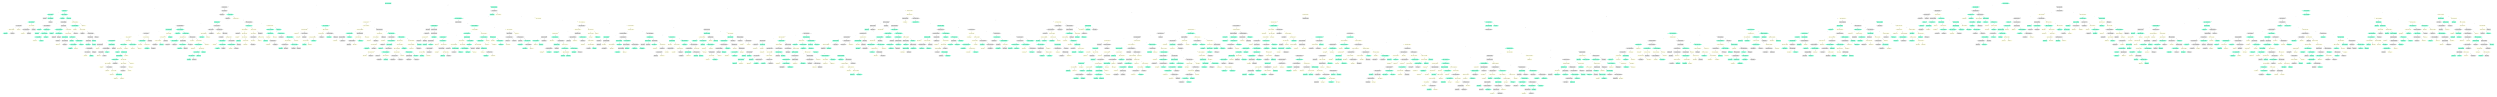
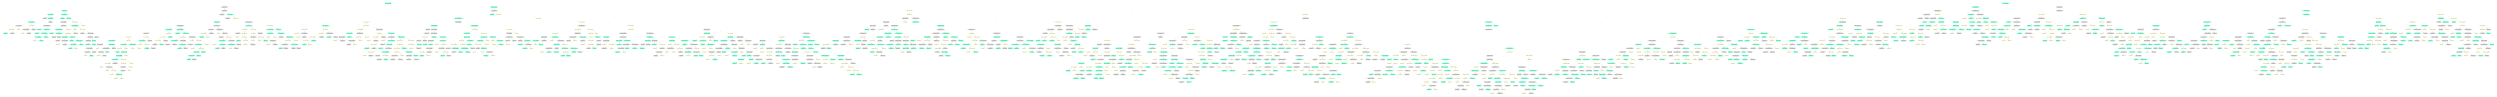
node "(253) Class=1": fillcolor aquamarine -> lightyellow
node "(1455) Class=1": fillcolor aquamarine -> lightyellow
